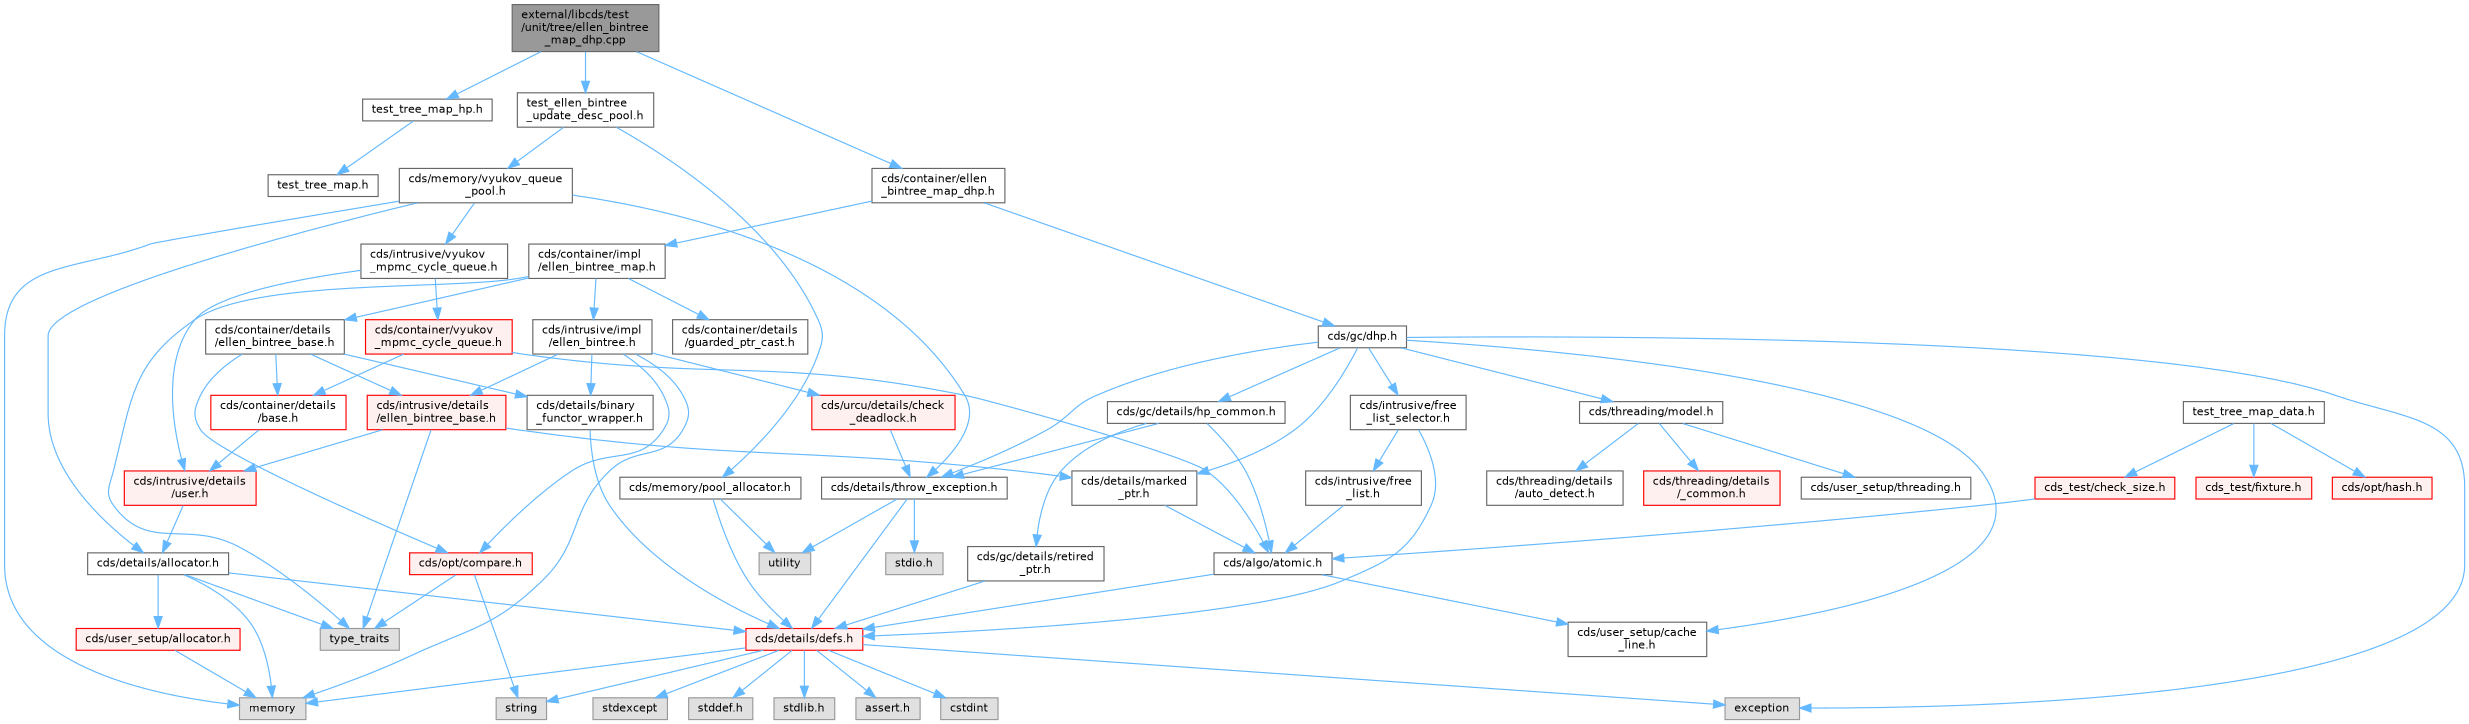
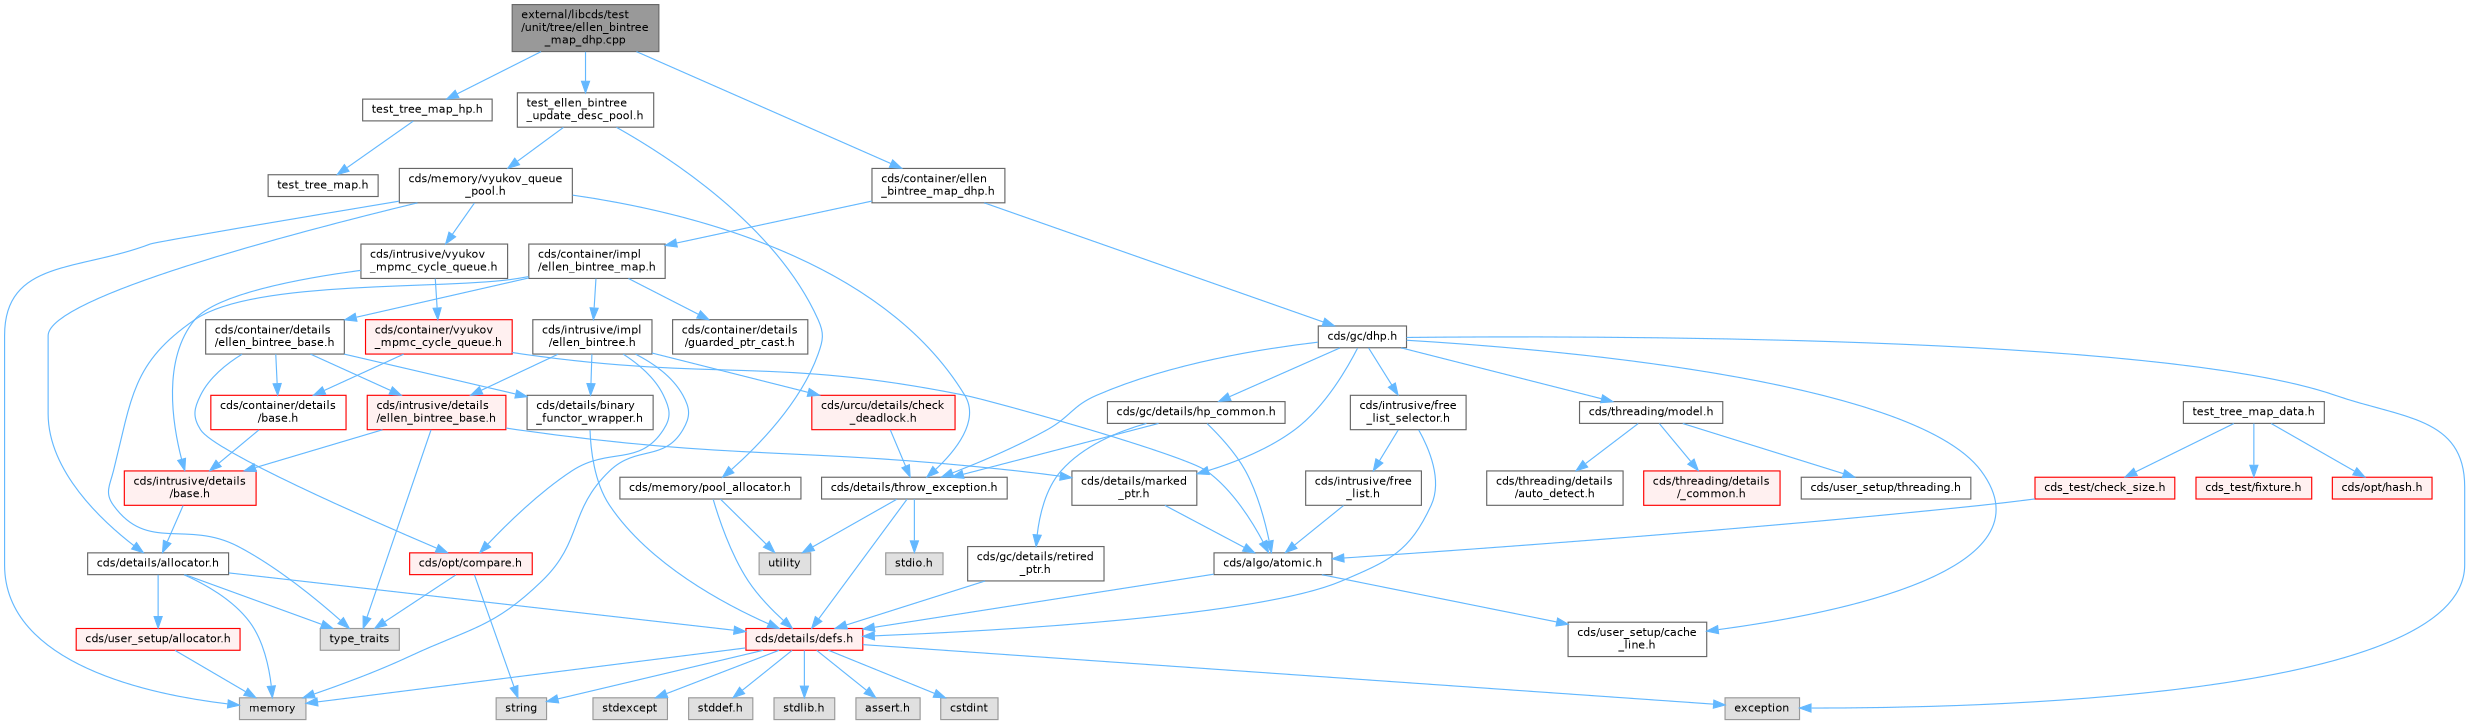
node "cds/intrusive/details /user.h": label "cds/intrusive/details /user.h" -> "cds/intrusive/details /base.h"
